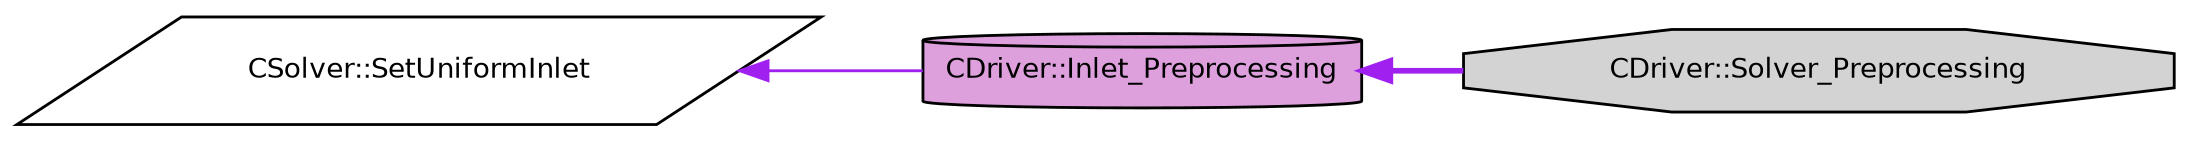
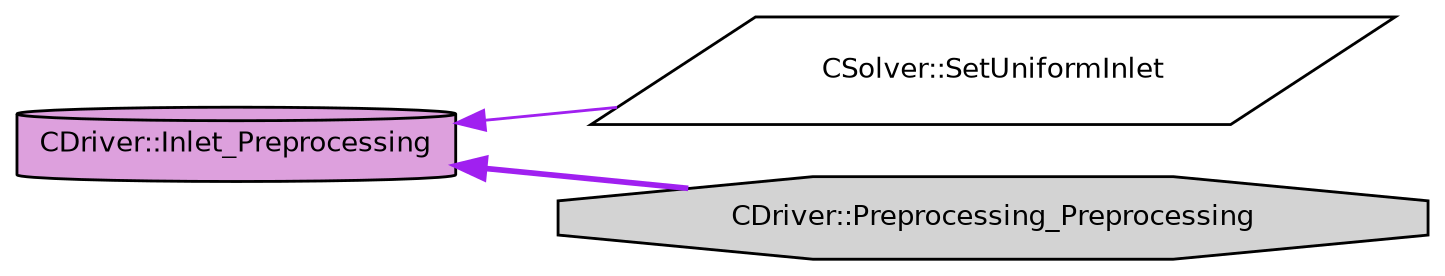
edge "CDriver::Inlet_Preprocessing" -> "CSolver::SetUniformInlet": reversed
node "CDriver::Solver_Preprocessing": label "CDriver::Solver_Preprocessing" -> "CDriver::Preprocessing_Preprocessing"
